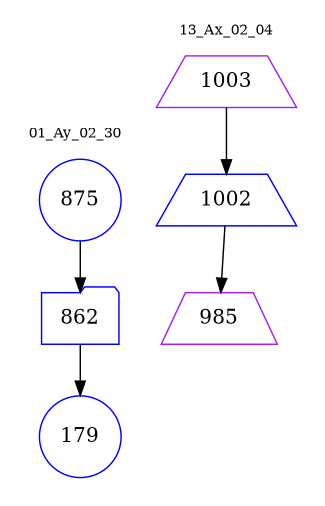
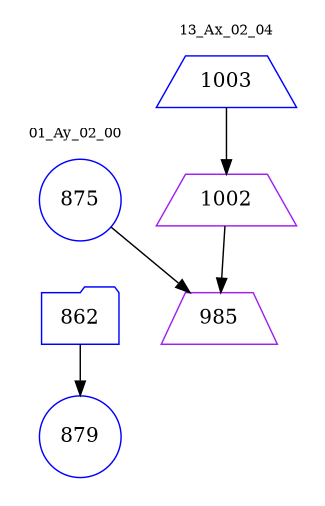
node "1003": color purple -> blue
cluster "01_Ay_02_30": label "01_Ay_02_30" -> "01_Ay_02_00"
node "1002": color blue -> purple
edge "875" -> "862": now "875" -> "985"
node "179": label "179" -> "879"
